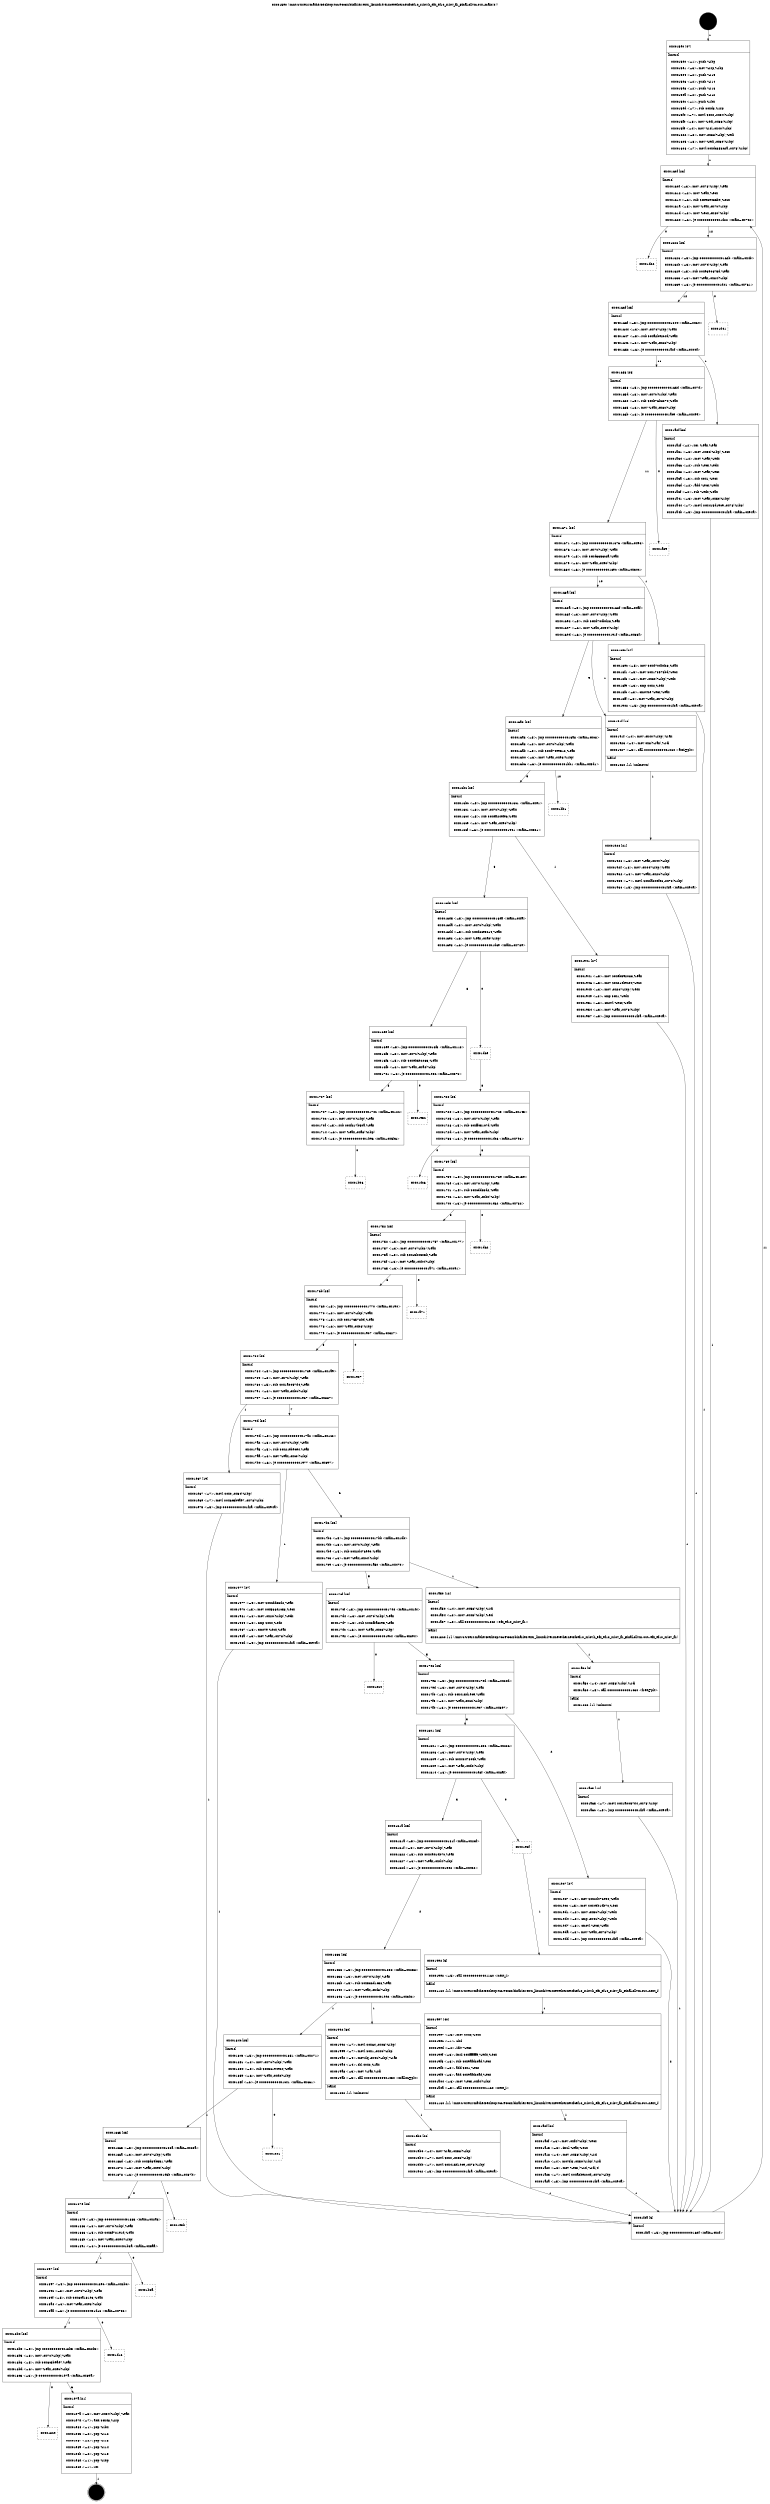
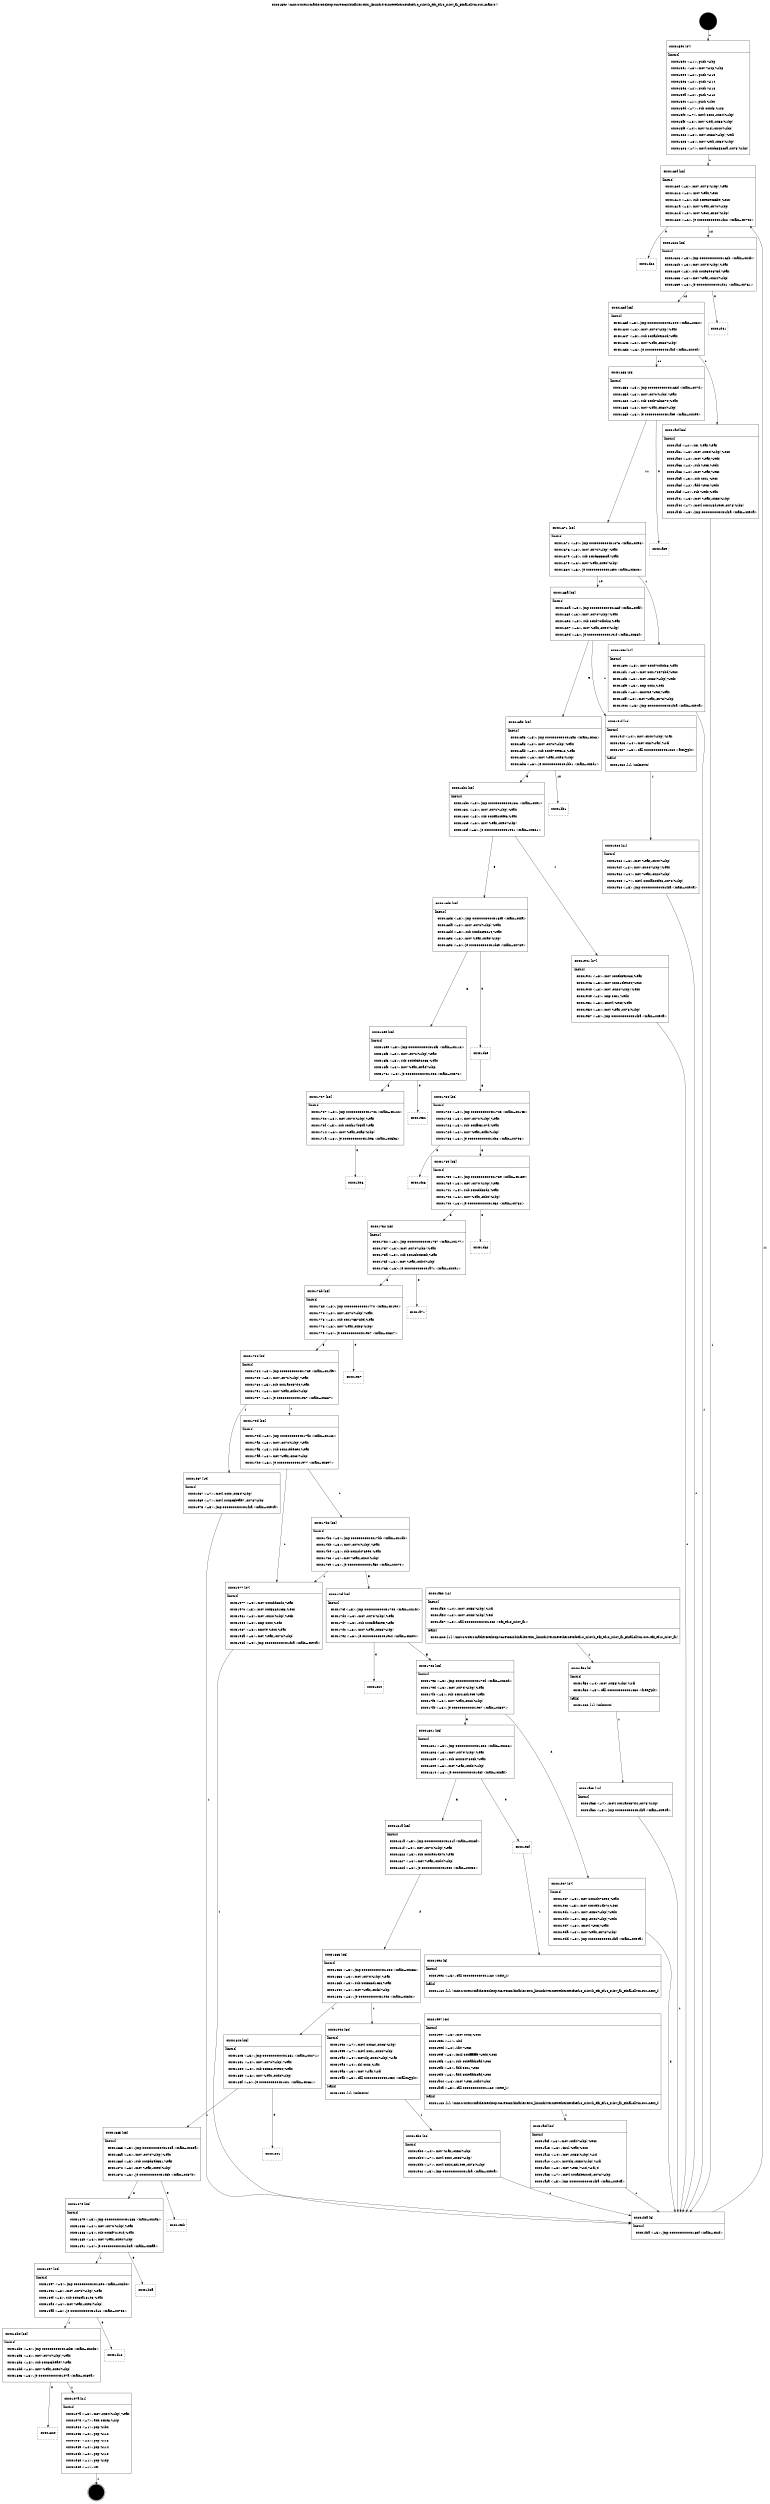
edge "0x40179d [25]" -> "0x4017b6 [25]": label " 6" -> " 1"
edge "0x4017b6 [25]" -> "0x401a50 [12]": now "0x4017b6 [25]" -> "0x401977 [27]"
edge "0x4019e2 [5]" -> "0x4019e7 [40]": removed, label "1"
edge "0x4018b0 [25]" -> "0x401e7a [21]": label " 6" -> " 1"
